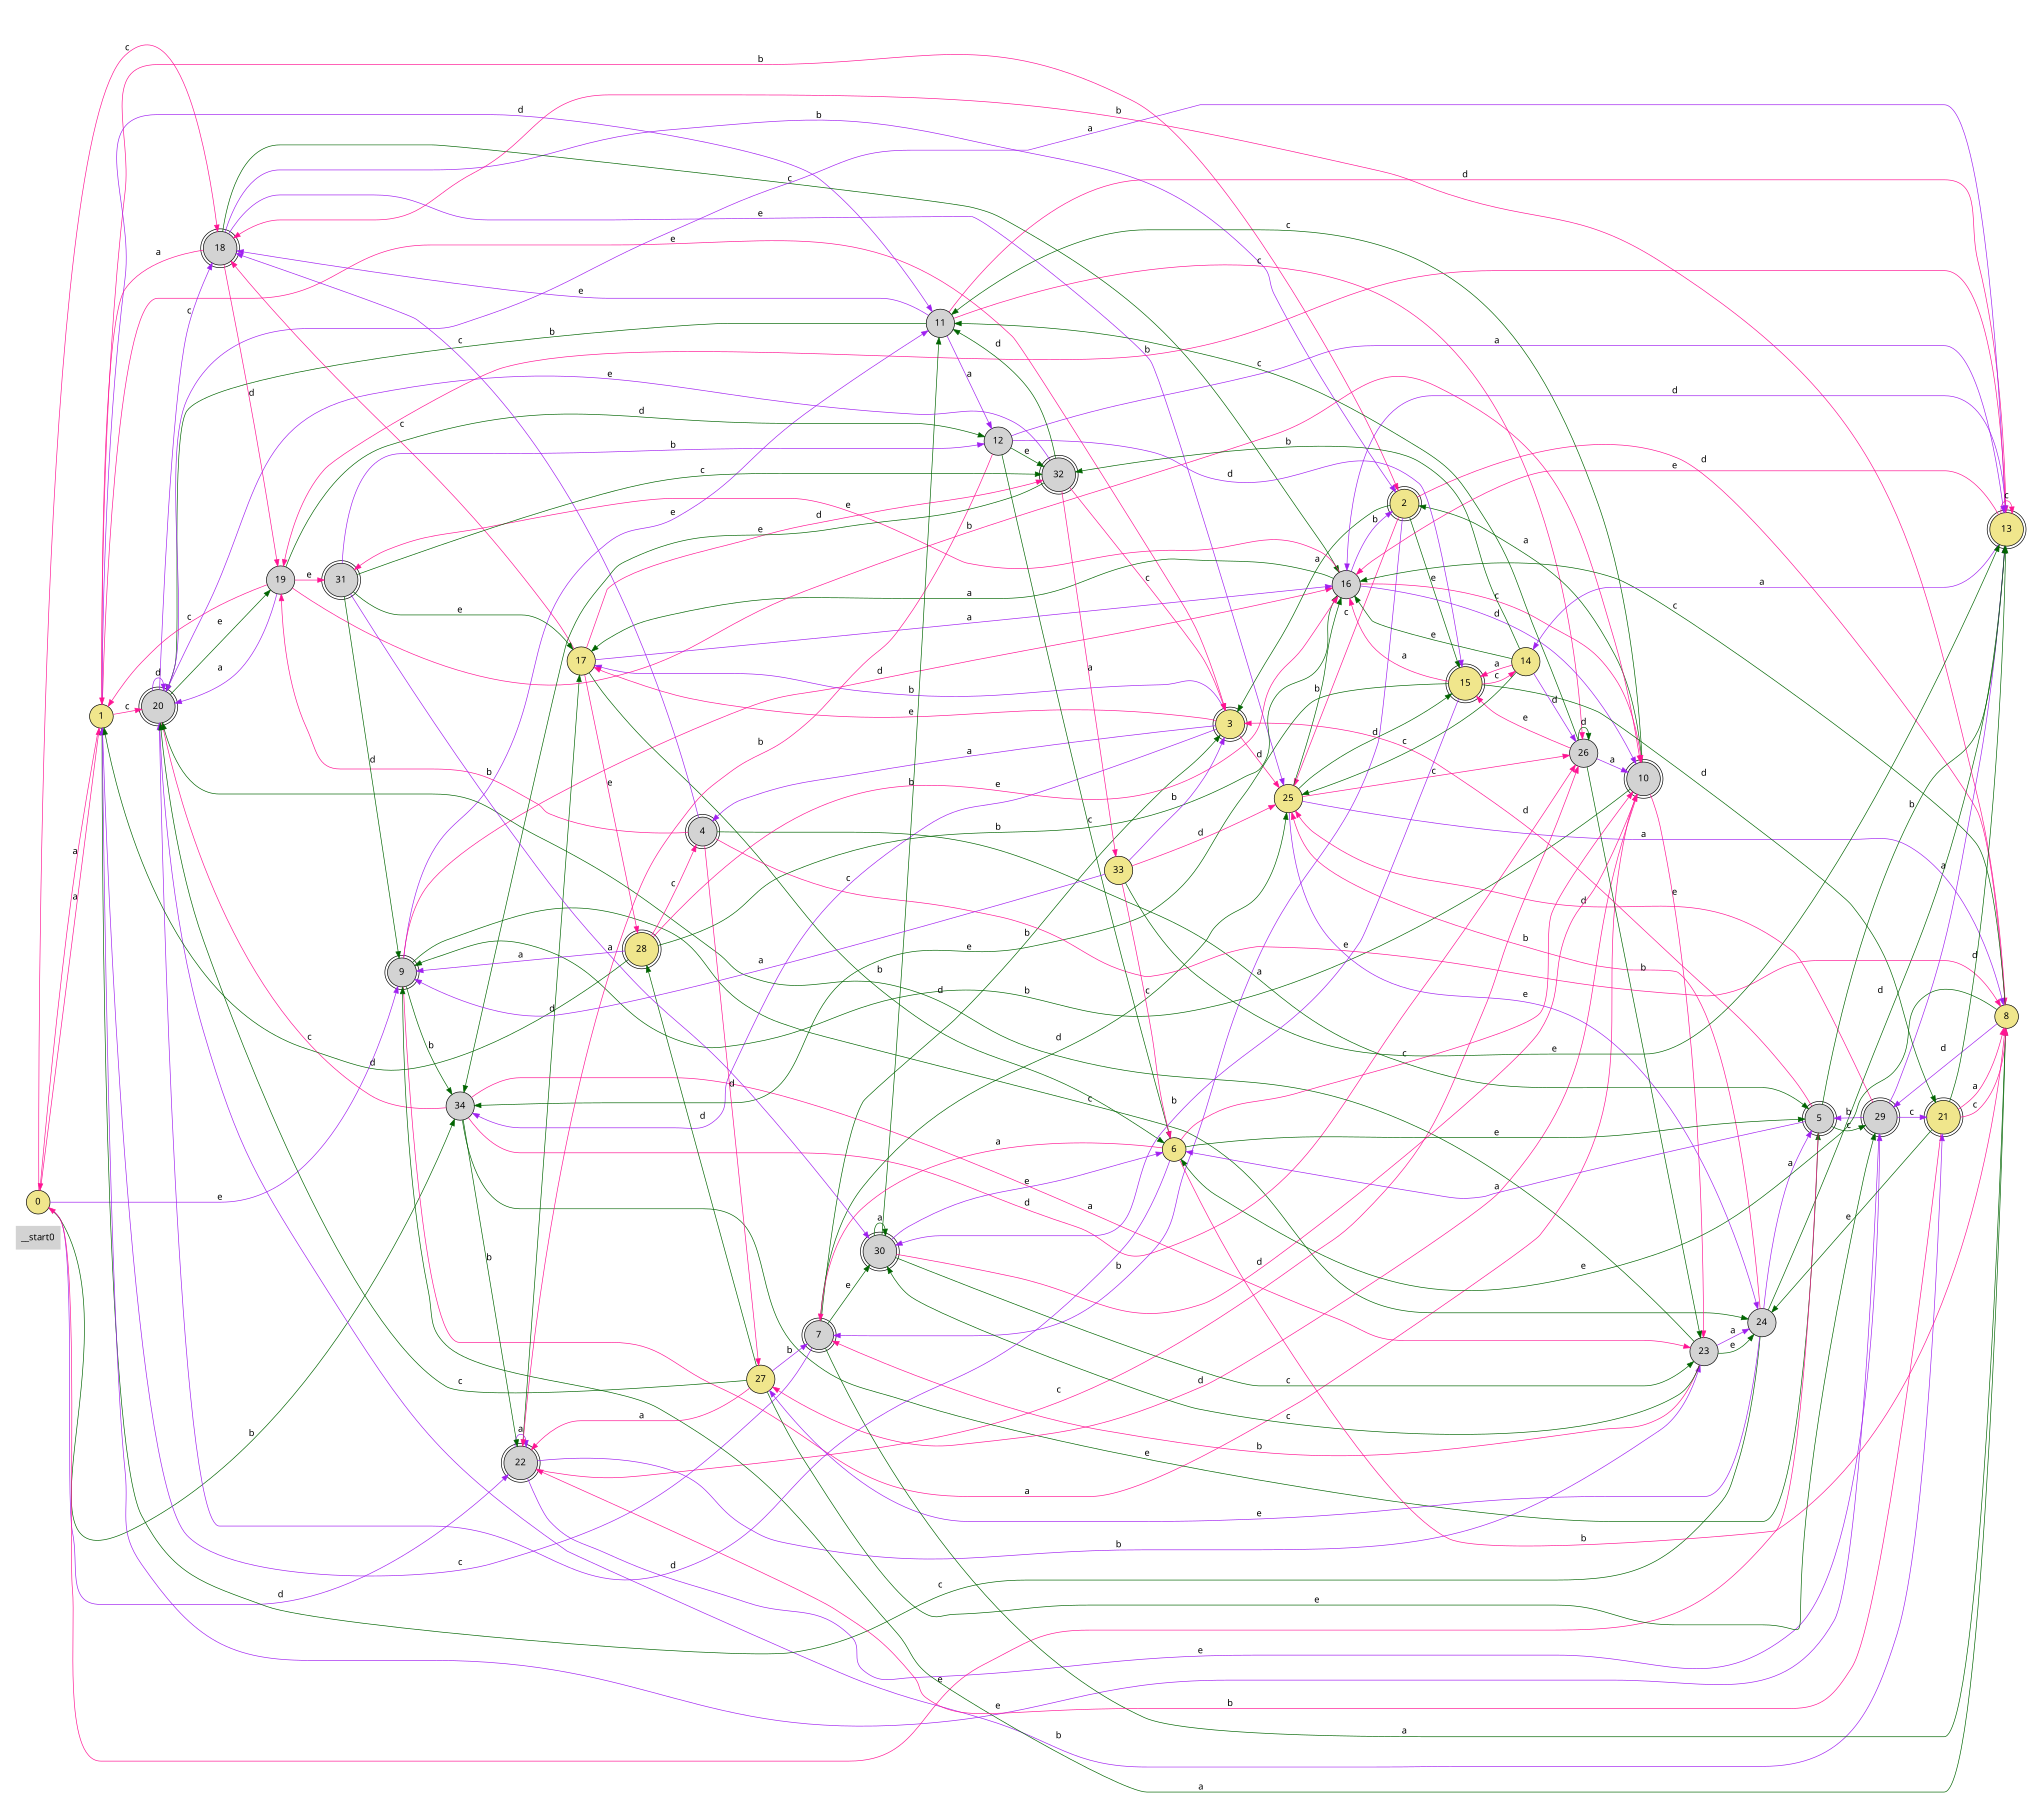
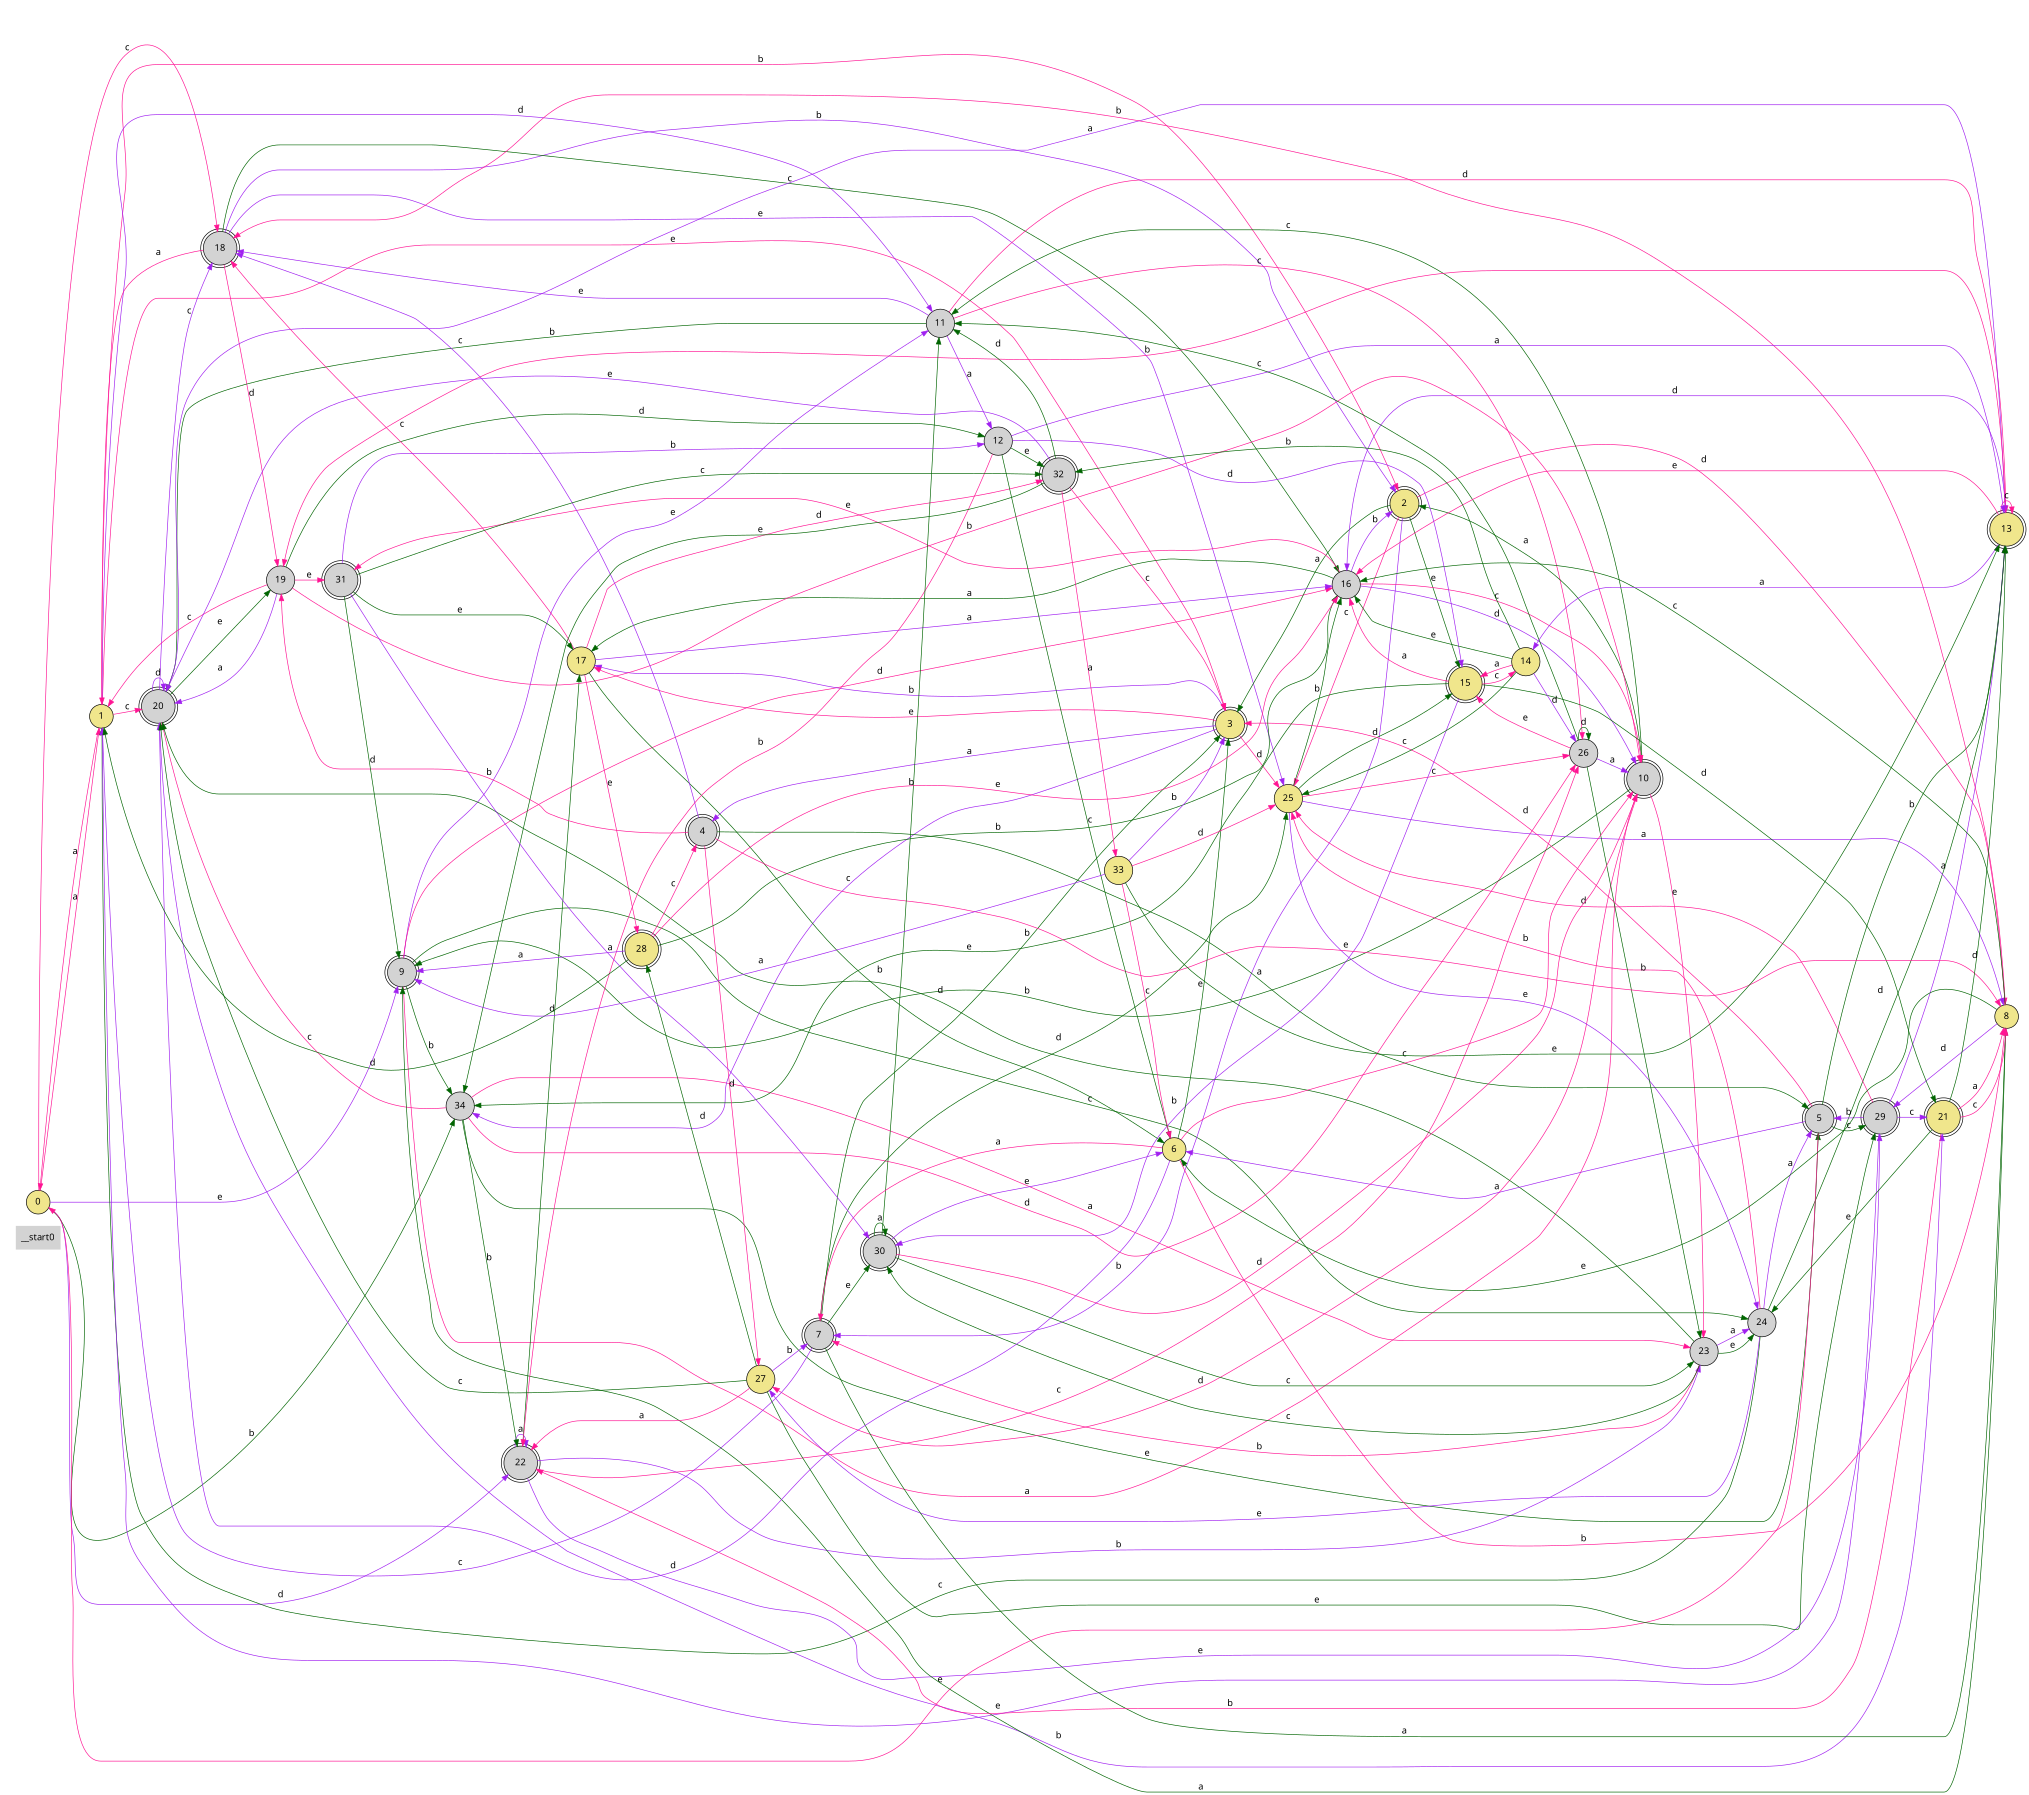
edge "6" -> "5": now "6" -> "3"
